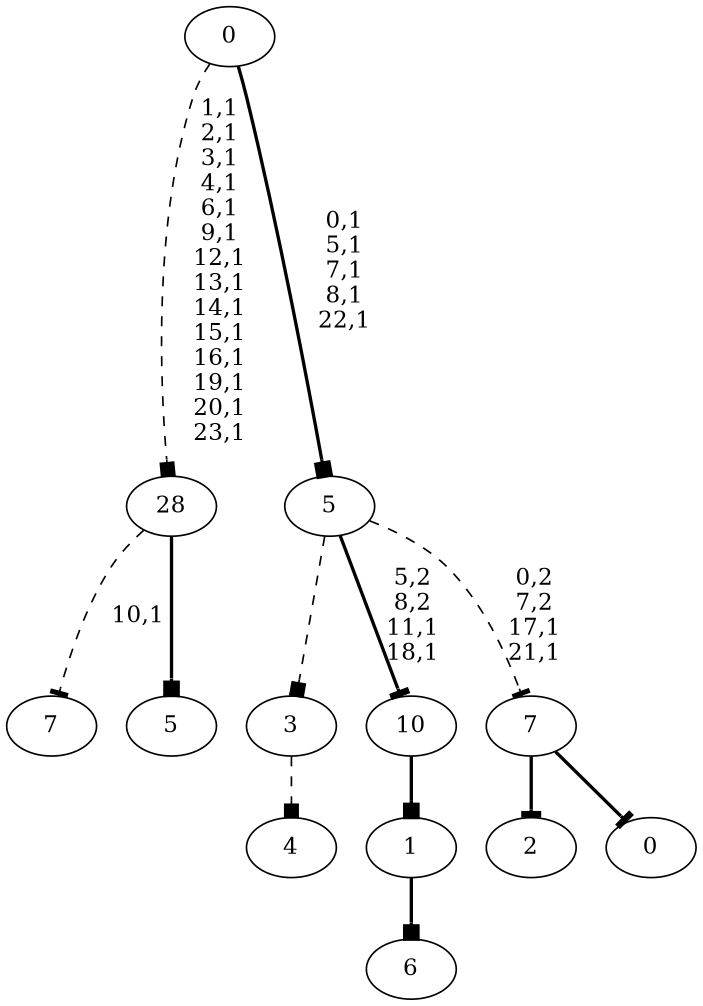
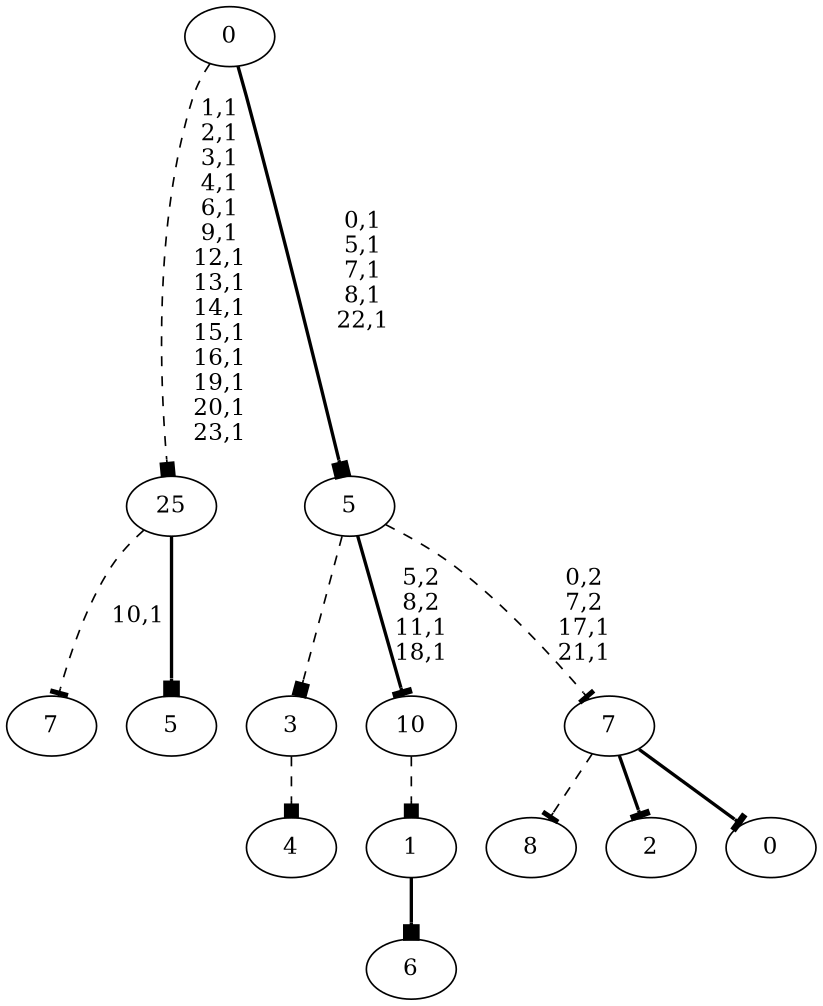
node "28": label "28" -> "25"
edge "10" -> "1": style bold -> dashed
node "8": added
